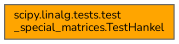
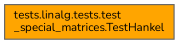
node "scipy.linalg.tests.test _special_matrices.TestHankel": label "scipy.linalg.tests.test _special_matrices.TestHankel" -> "tests.linalg.tests.test _special_matrices.TestHankel"
